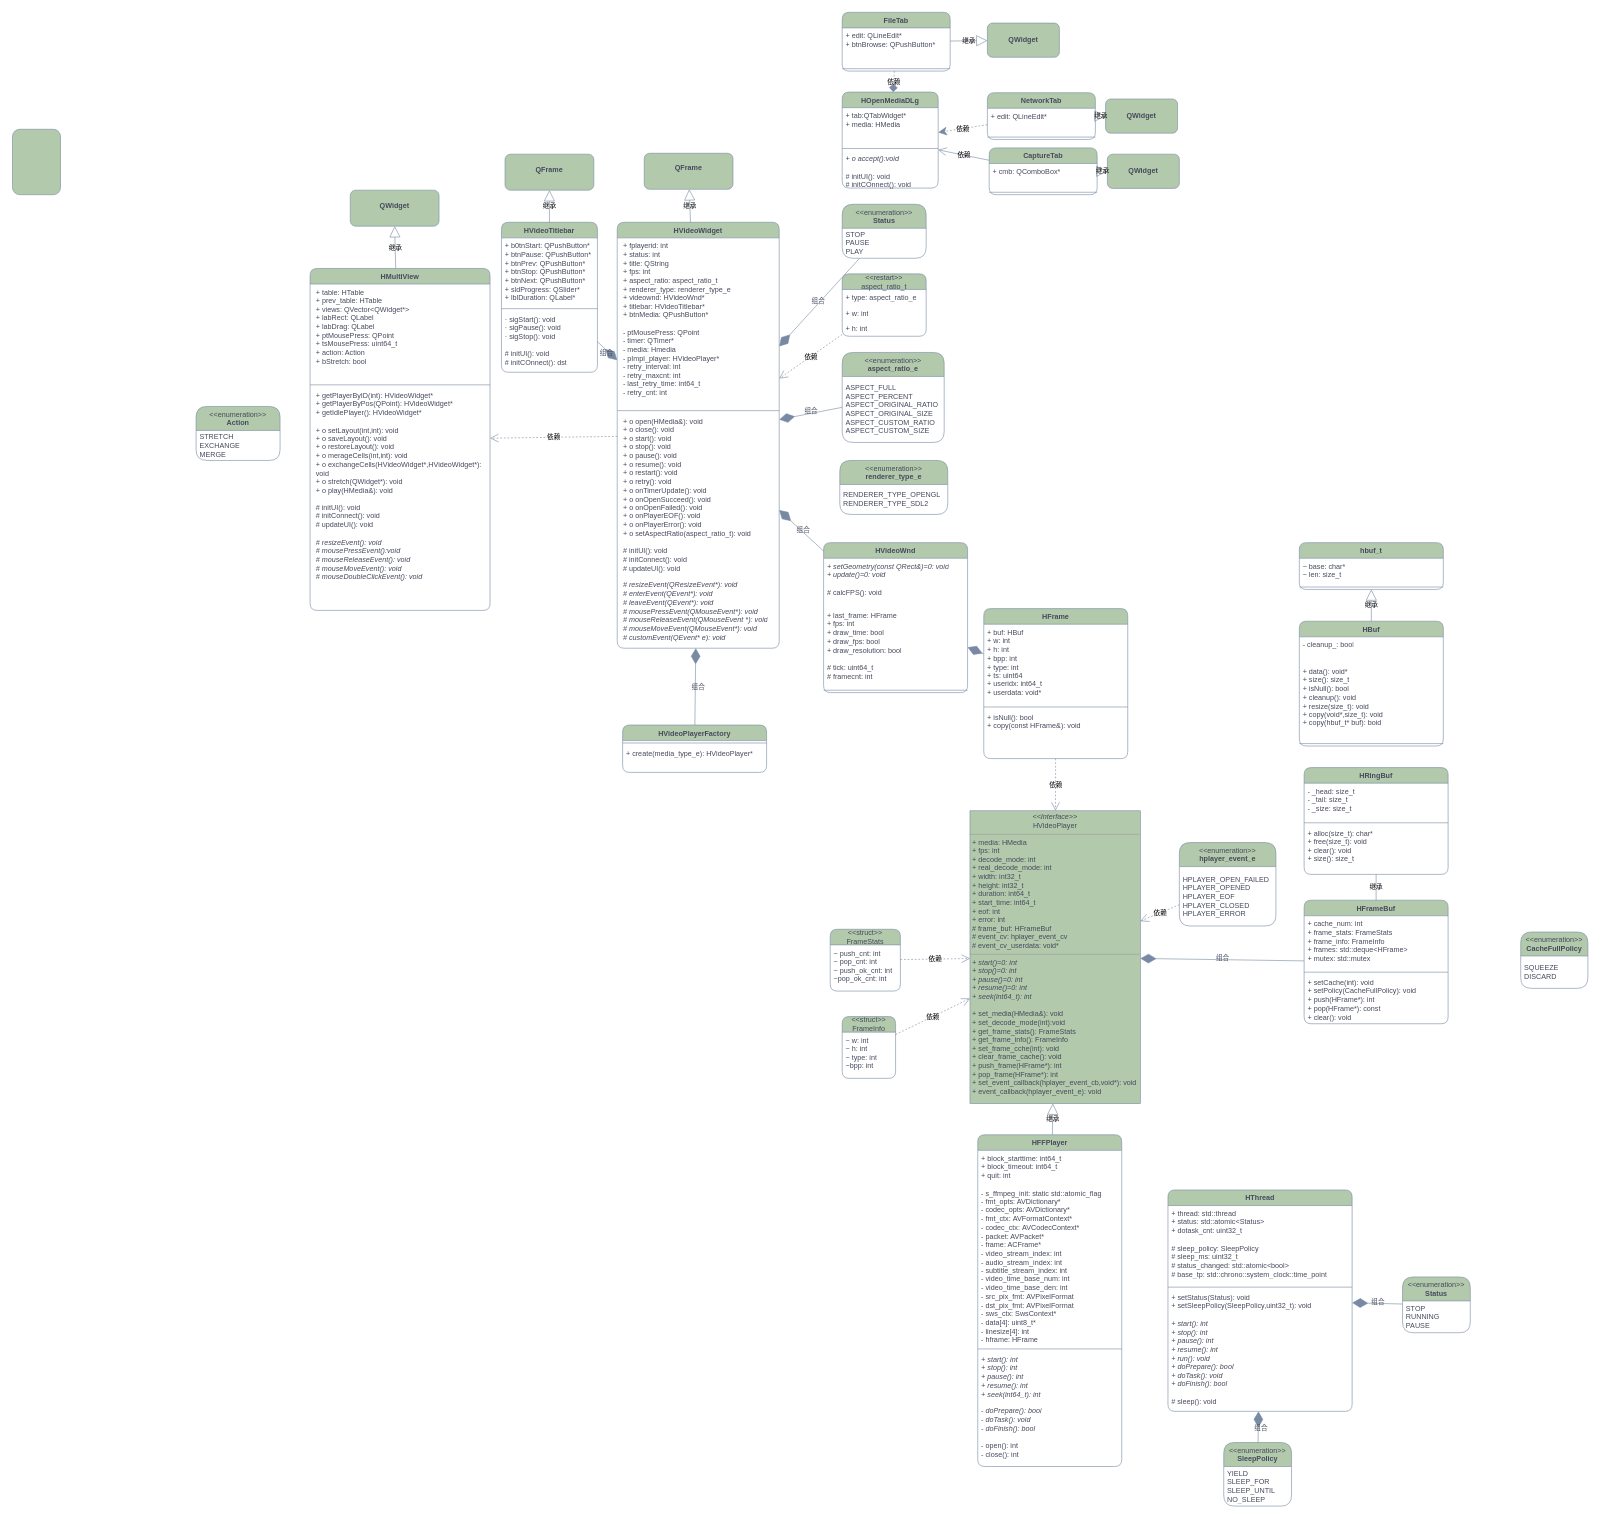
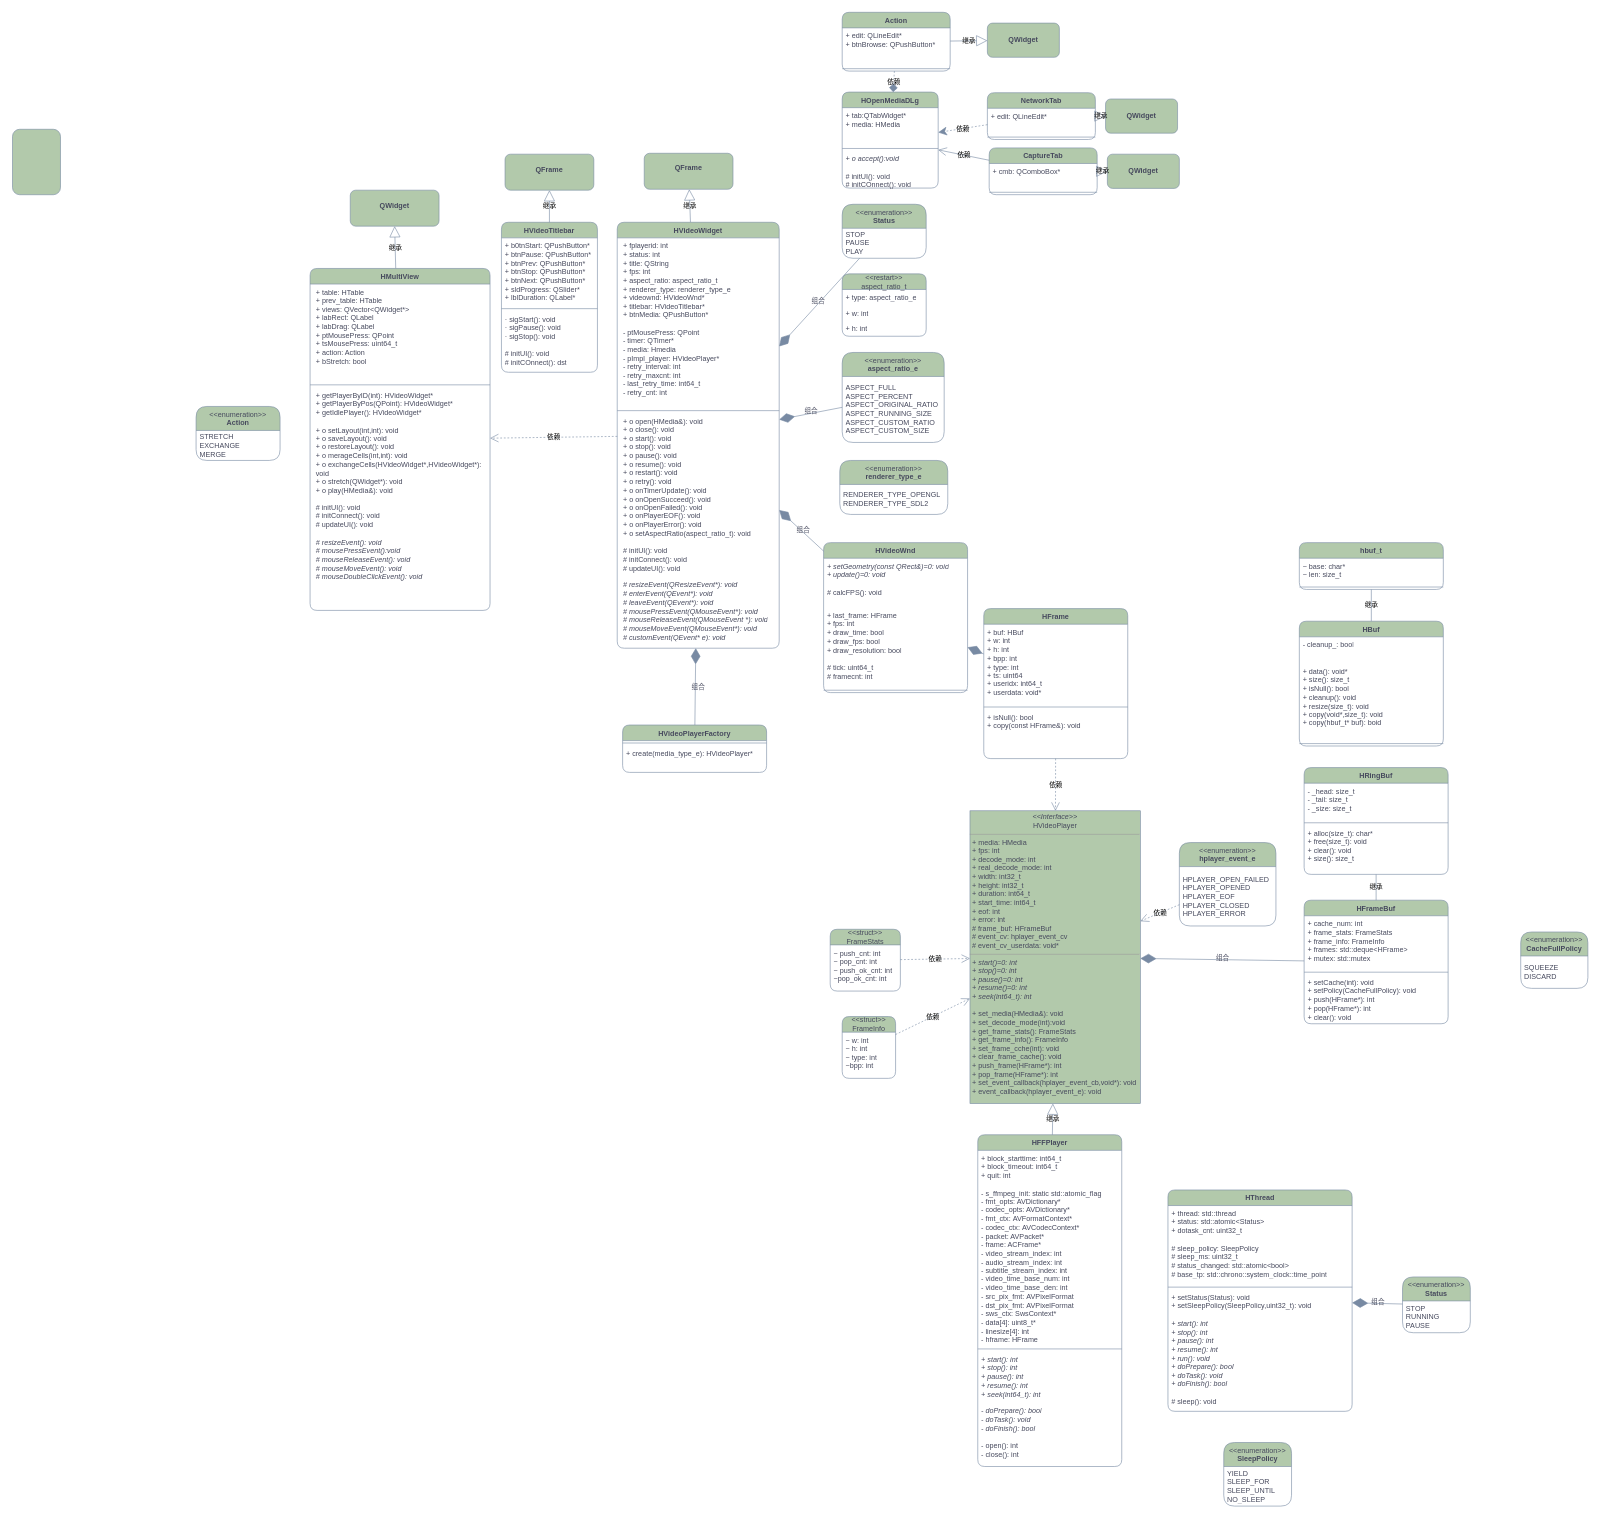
node "FileTab": label "FileTab" -> "Action"
edge "HVideoTitlebar" -> "HVideoWidget": removed, label "组合"
edge "<<restart>> aspect_ratio_t" -> "HVideoWidget": removed, label "依赖"
node "ASPECT_FULL ASPECT_PERCENT ASPECT_ORIGINAL_RATIO ASPECT_ORIGINAL_SIZE ASPECT_CUSTOM_RATIO ASPECT_CUSTOM_SIZE": label "ASPECT_FULL ASPECT_PERCENT ASPECT_ORIGINAL_RATIO ASPECT_ORIGINAL_SIZE ASPECT_CUSTOM_RATIO ASPECT_CUSTOM_SIZE" -> "ASPECT_FULL ASPECT_PERCENT ASPECT_ORIGINAL_RATIO ASPECT_RUNNING_SIZE ASPECT_CUSTOM_RATIO ASPECT_CUSTOM_SIZE"
edge "HBuf" -> "hbuf_t": arrowhead block -> none
node "+ setCache(int): void + setPolicy(CacheFullPolicy): void + push(HFrame*): int + pop(HFrame*): const + clear(): void": label "+ setCache(int): void + setPolicy(CacheFullPolicy): void + push(HFrame*): int + pop(HFrame*): const + clear(): void" -> "+ setCache(int): void + setPolicy(CacheFullPolicy): void + push(HFrame*): int + pop(HFrame*): int + clear(): void"
edge "<<enumeration>> SleepPolicy" -> "HThread": removed, label "组合"
